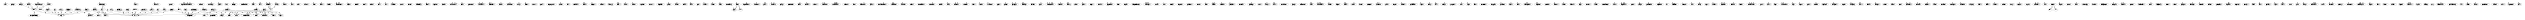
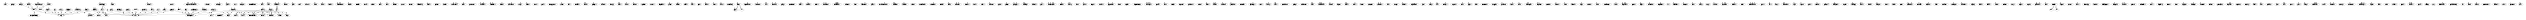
node "harbi(3)": removed
